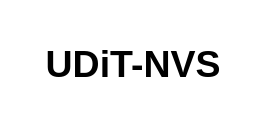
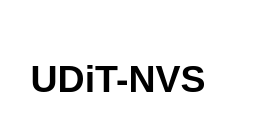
node "UDiT-NVS": moved (132, 62) -> (117, 77)
